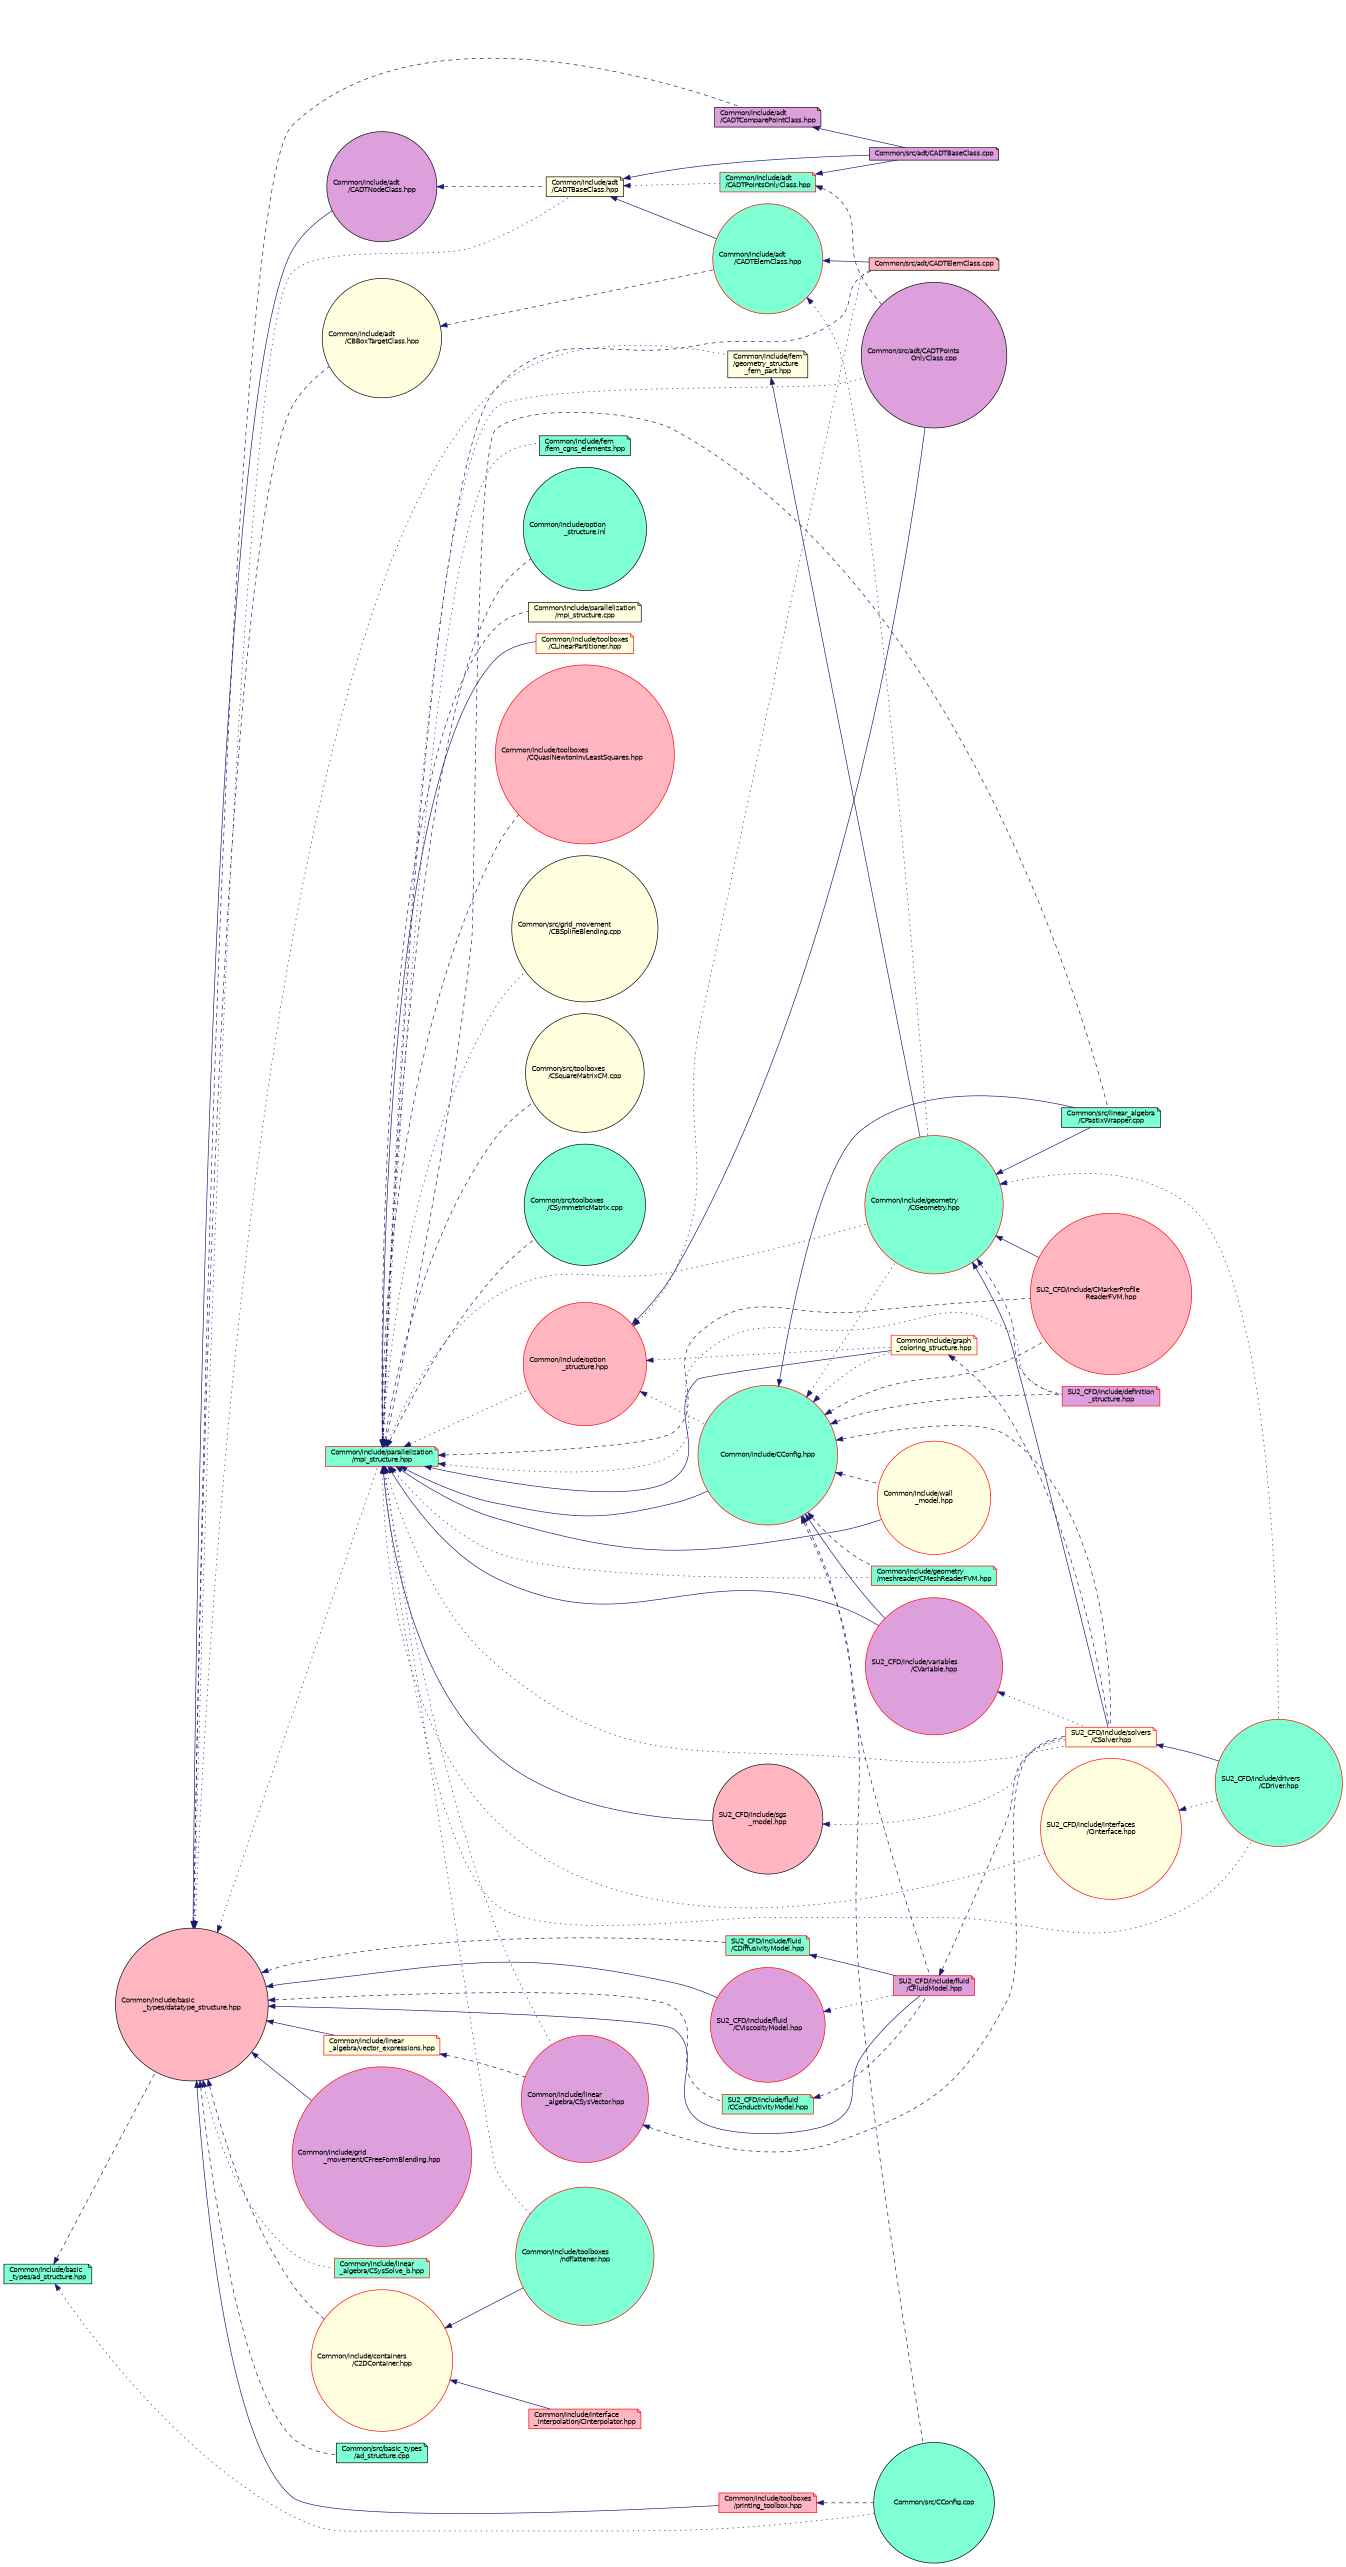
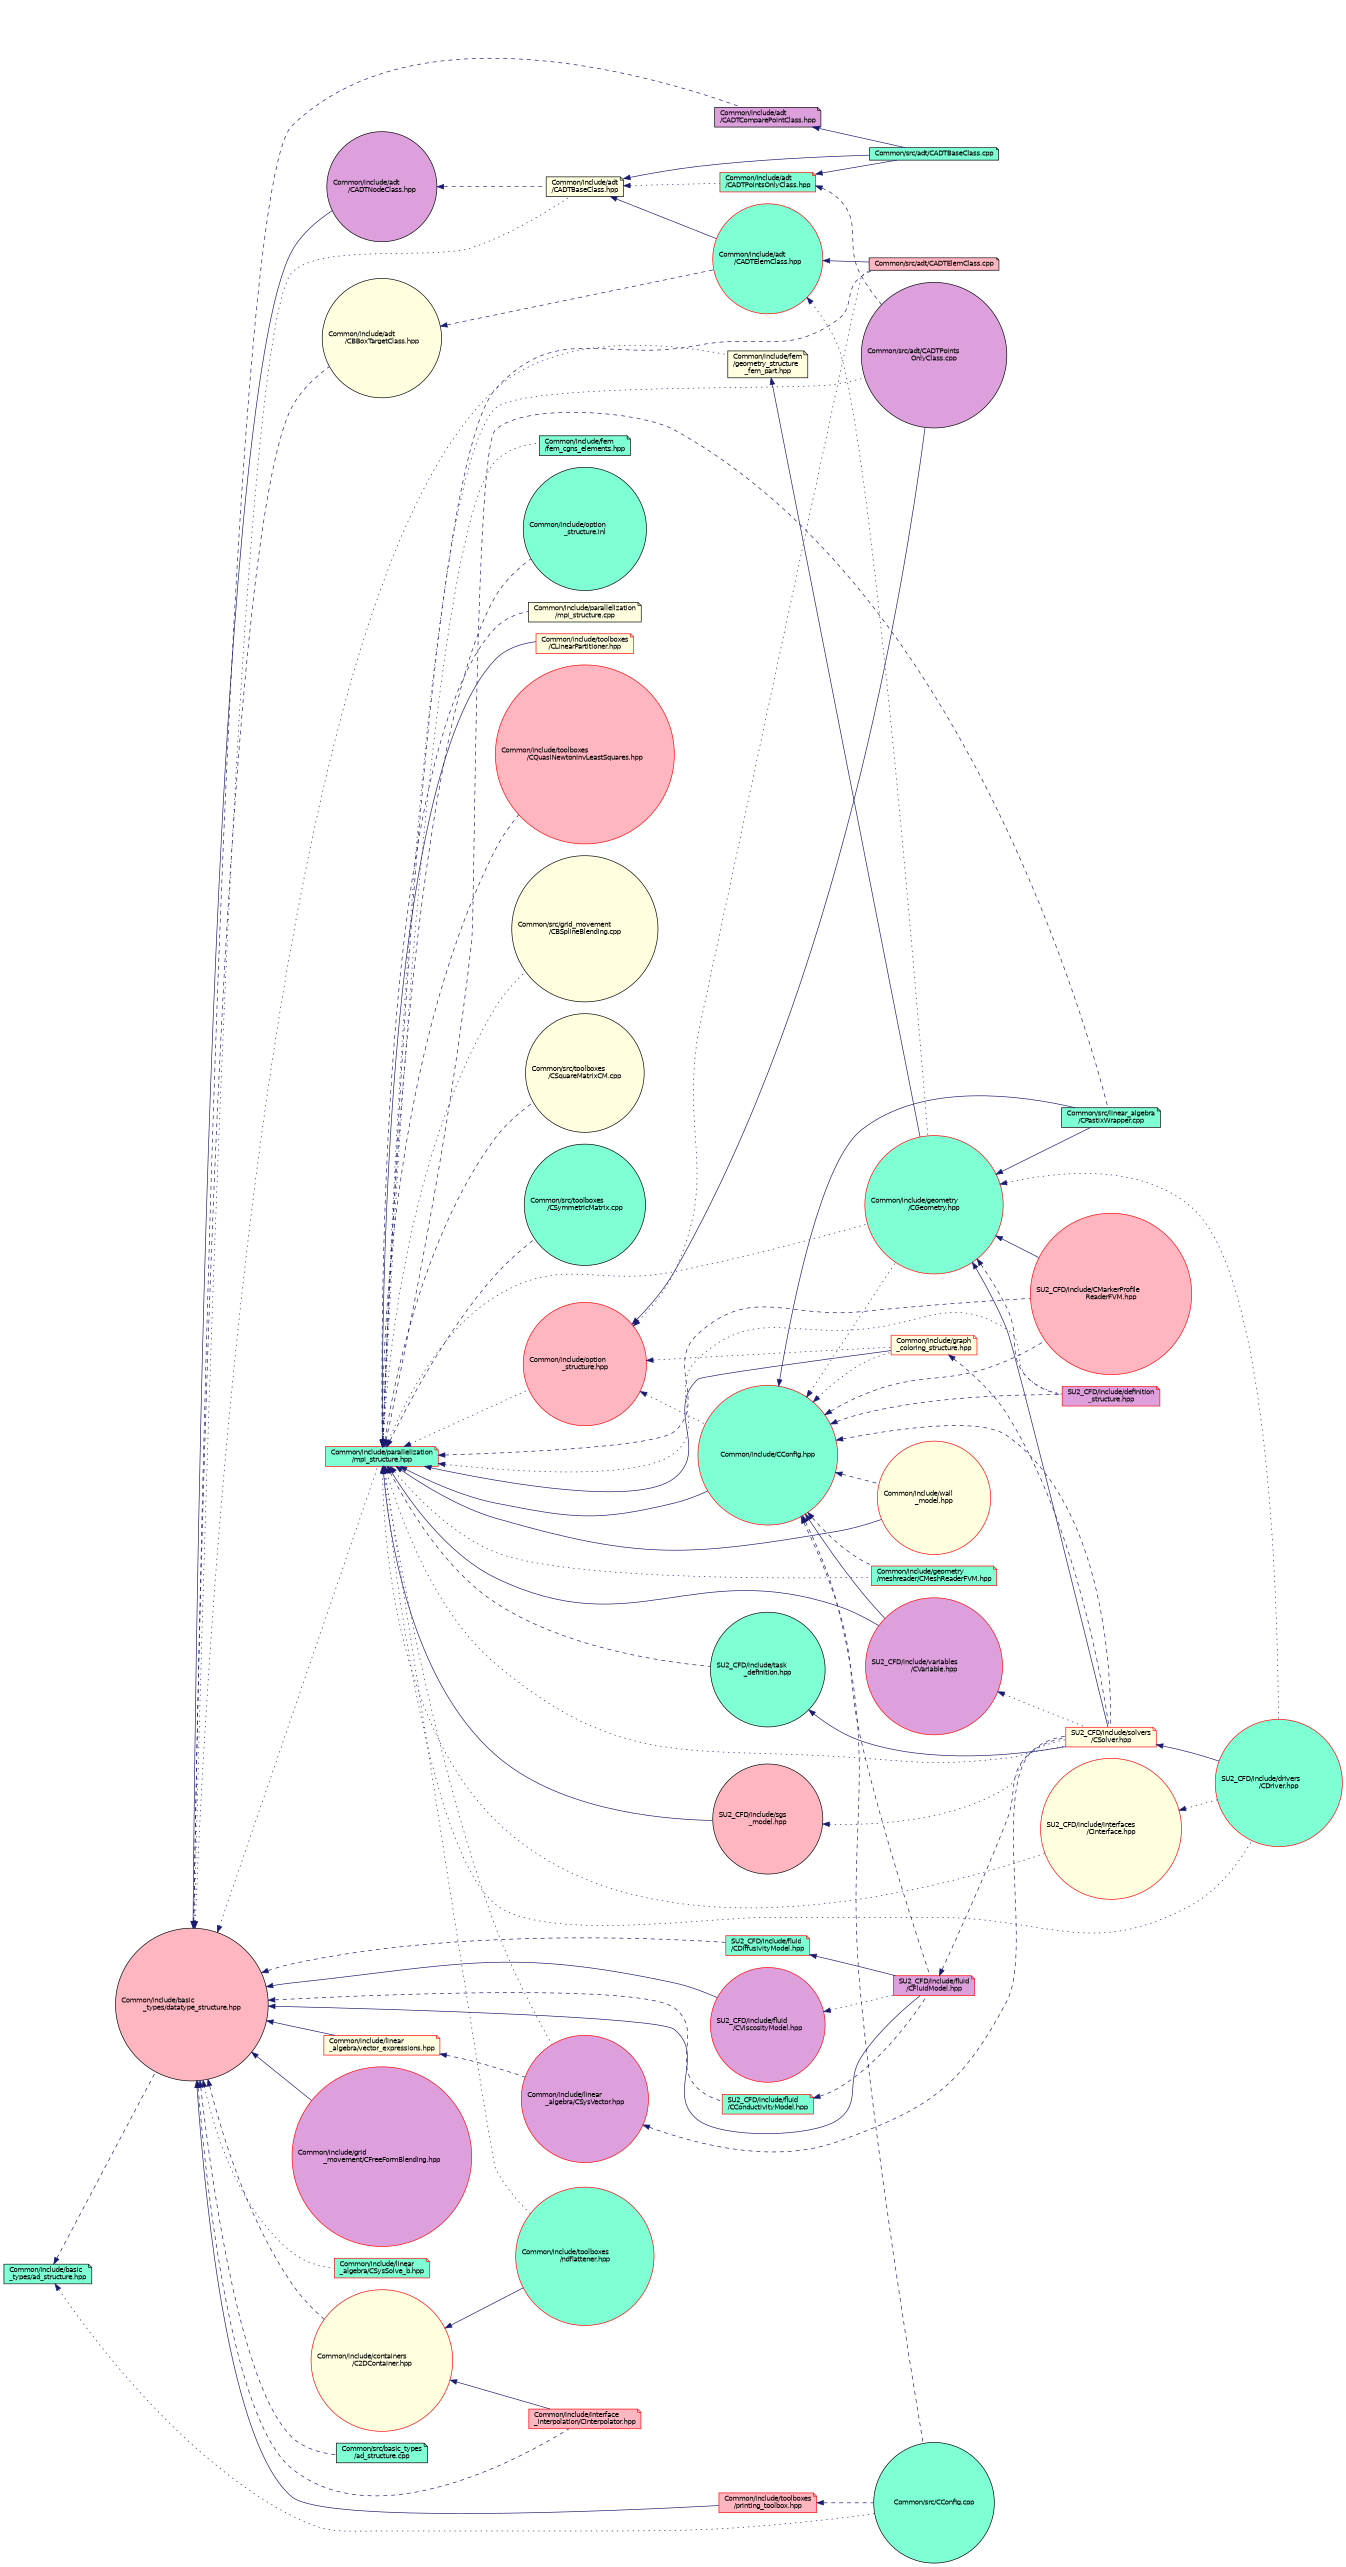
node "Common/src/adt/CADTBaseClass.cpp": fillcolor plum -> aquamarine
node "SU2_CFD/include/task _definition.hpp": added
edge "Common/include/interface _interpolation/CInterpolator.hpp" -> "Common/include/basic _types/datatype_structure.hpp": added
